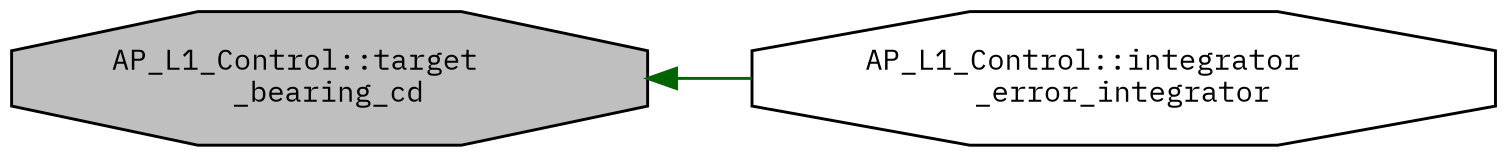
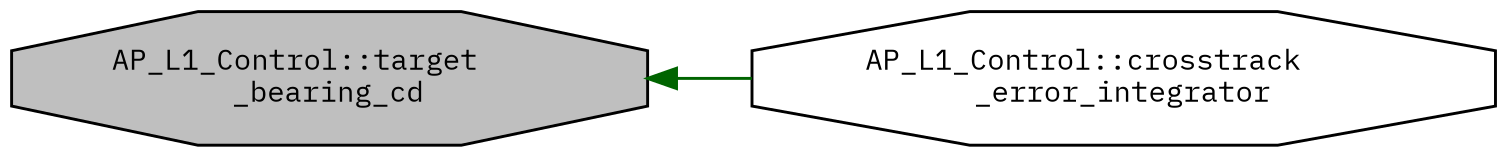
node "AP_L1_Control::integrator _error_integrator": label "AP_L1_Control::integrator _error_integrator" -> "AP_L1_Control::crosstrack _error_integrator"
